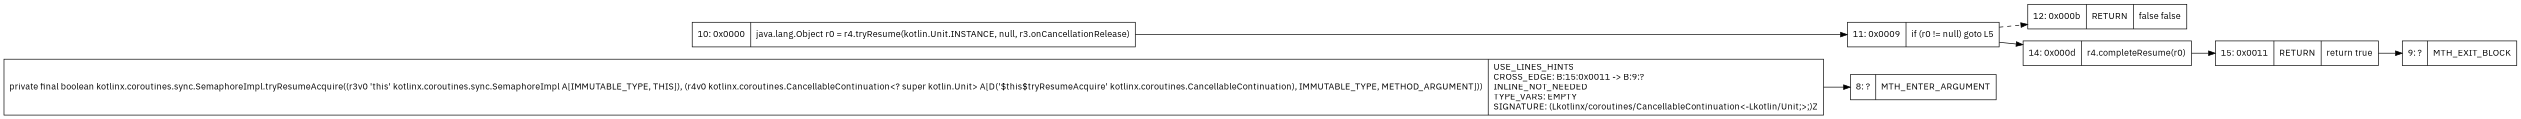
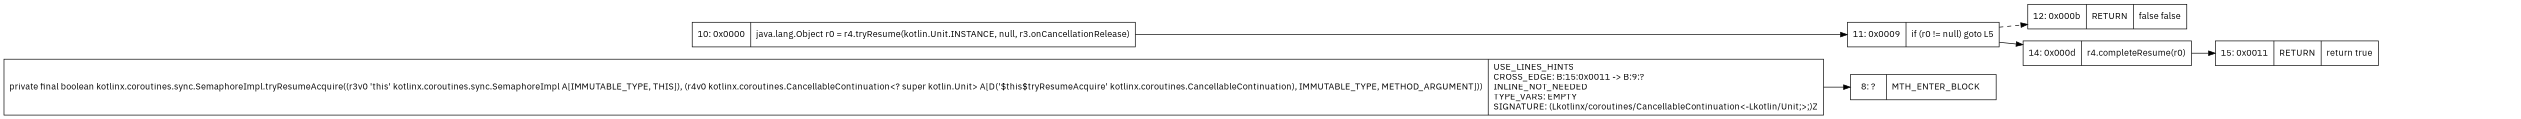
node "9: ?": removed
node "8: ?": text "MTH_ENTER_ARGUMENT" -> "MTH_ENTER_BLOCK"
